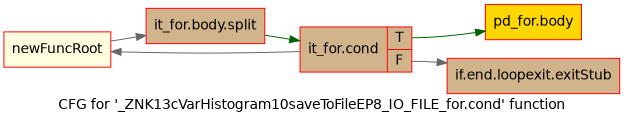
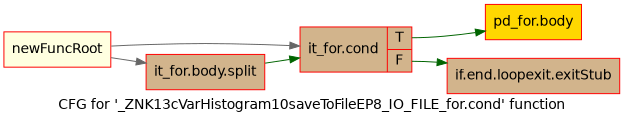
edge "it_for.cond" -> "newFuncRoot": reversed
edge "it_for.cond" -> "if.end.loopexit.exitStub": color gray40 -> darkgreen
